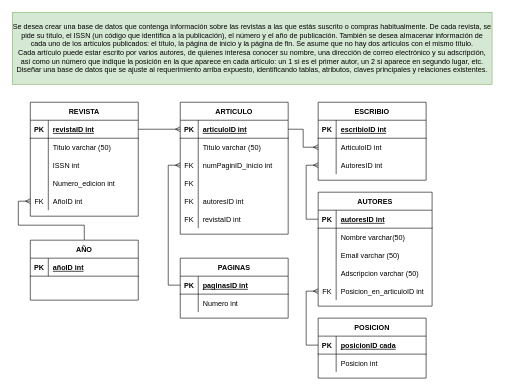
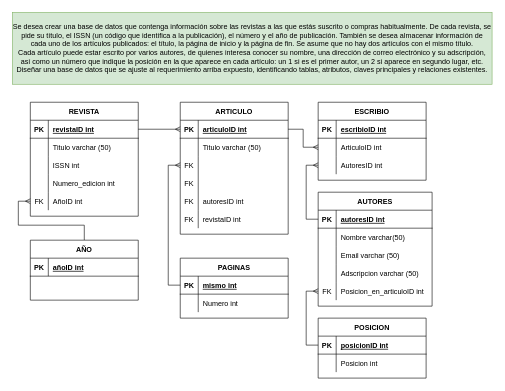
node "numPaginID_inicio int": removed
node "paginasID int": label "paginasID int" -> "mismo int"
node "posicionID cada": label "posicionID cada" -> "posicionID int"
